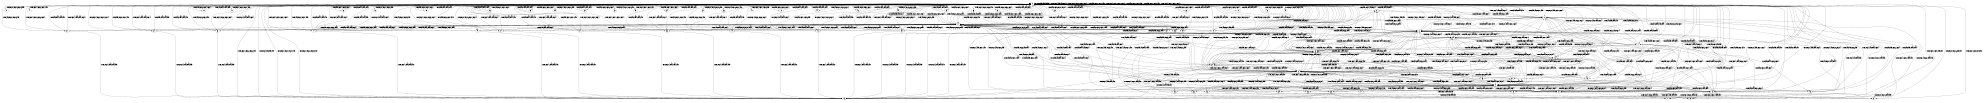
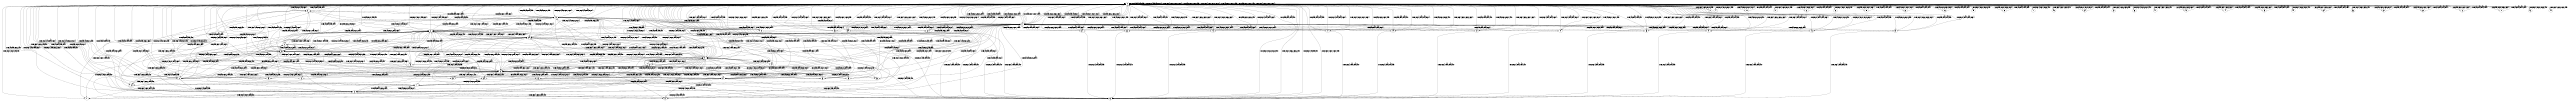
edge "60" -> "14": now "58" -> "14"
edge "9" -> "3": now "69" -> "3"
edge "65" -> "6": now "23" -> "6"
node "25": removed
